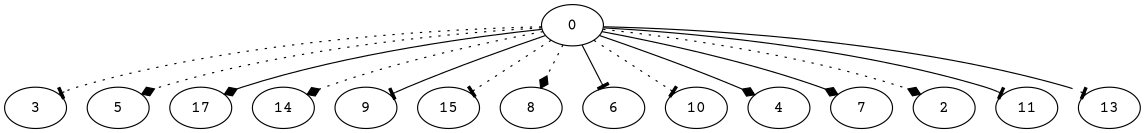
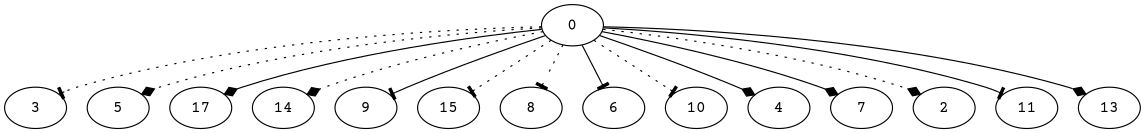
edge "0" -> "13": arrowhead tee -> diamond
edge "0" -> "8": arrowhead diamond -> tee
